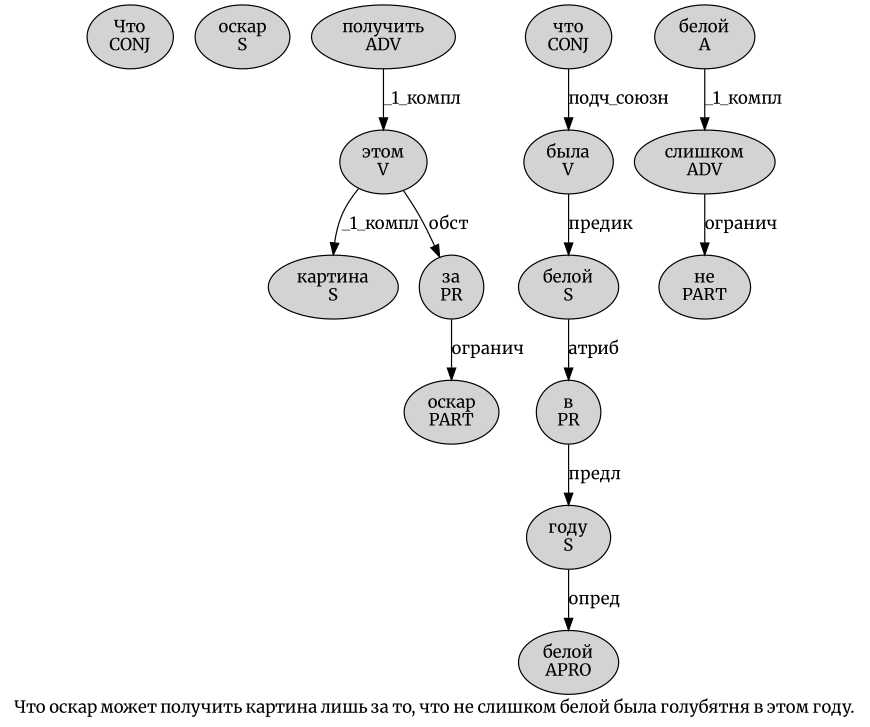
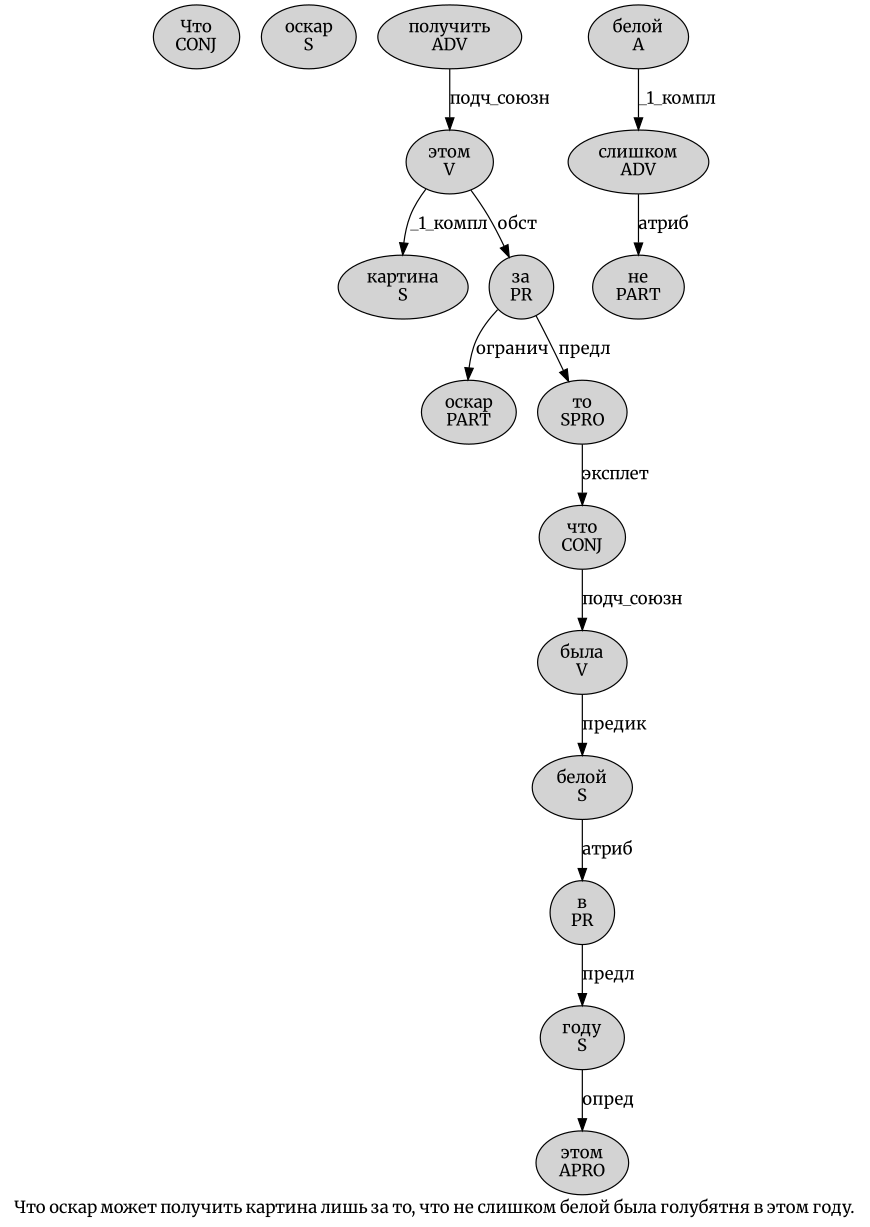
edge "получить ADV" -> "этом V": label "_1_компл" -> "подч_союзн"
edge "слишком ADV" -> "не PART": label "огранич" -> "атриб"
node "то SPRO": added
node "белой APRO": label "белой APRO" -> "этом APRO"
